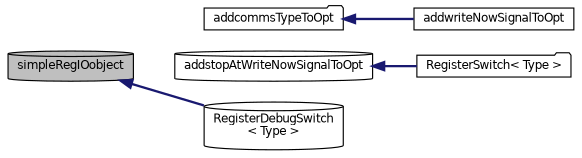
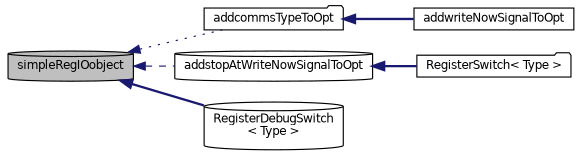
edge "addcommsTypeToOpt" -> "simpleRegIOobject": added
edge "addstopAtWriteNowSignalToOpt" -> "simpleRegIOobject": added
